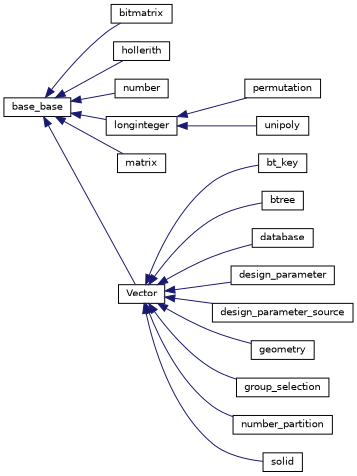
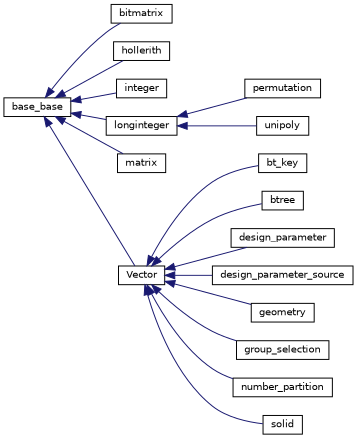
node "number": label "number" -> "integer"
node "database": removed
